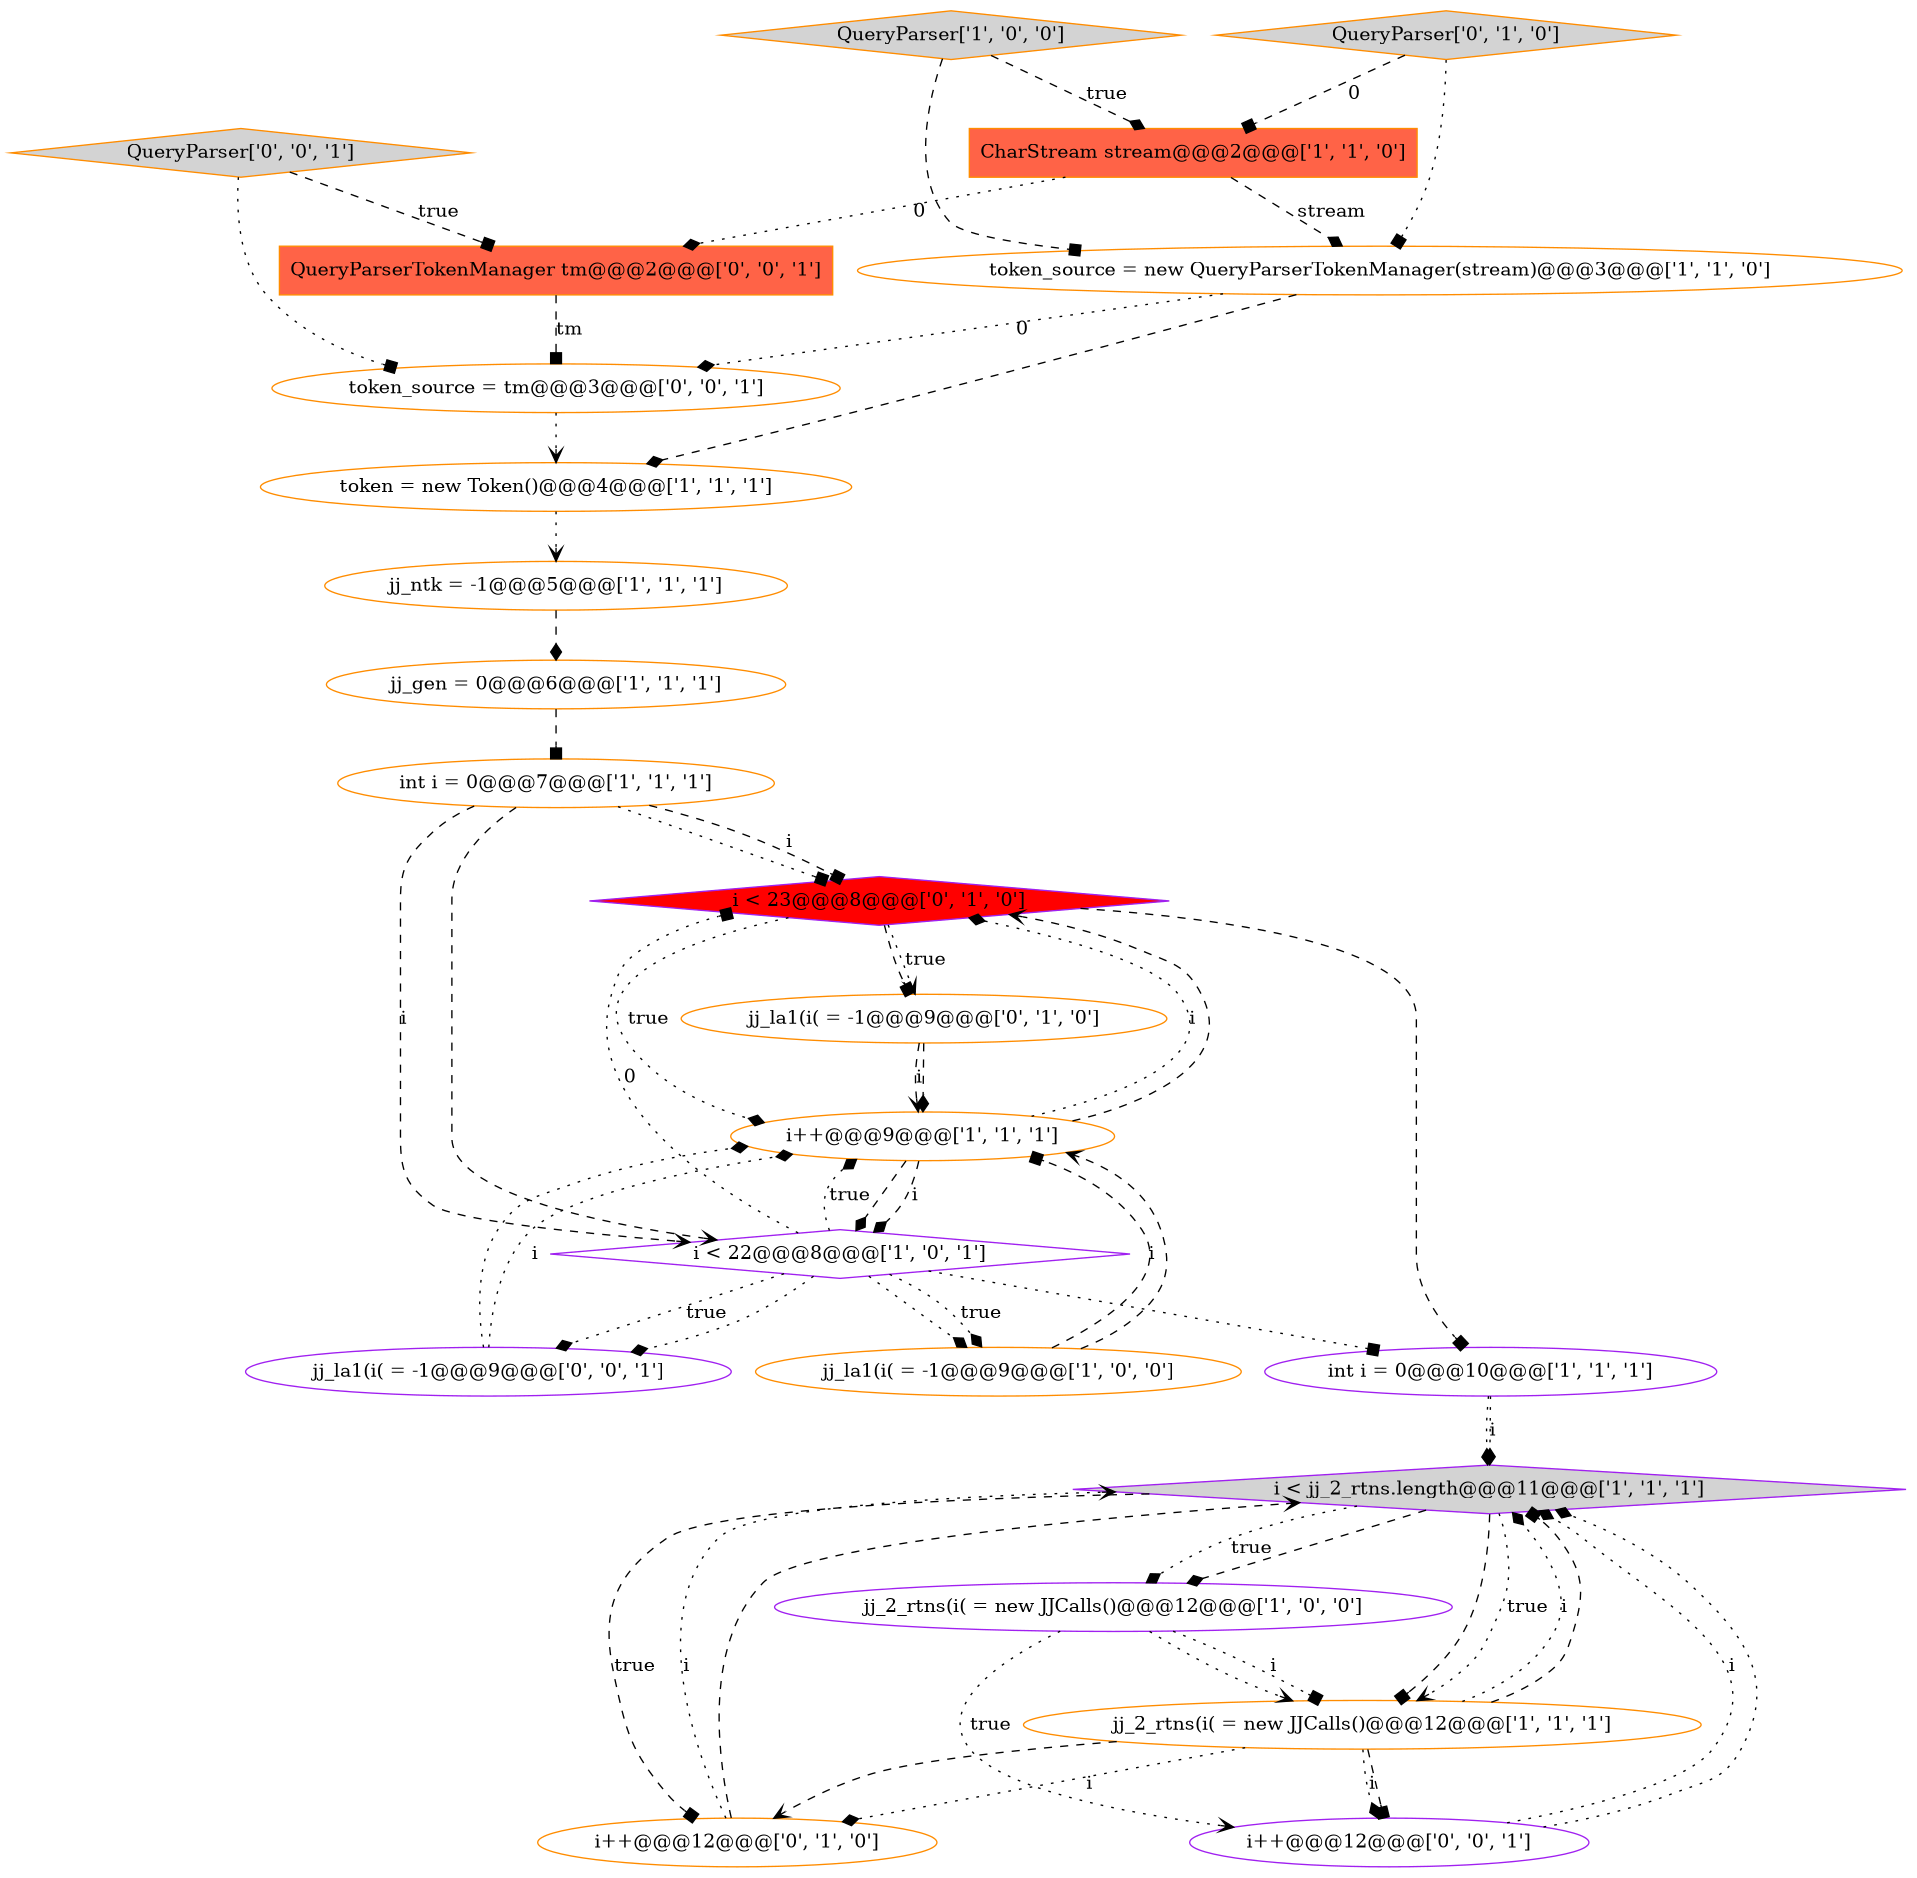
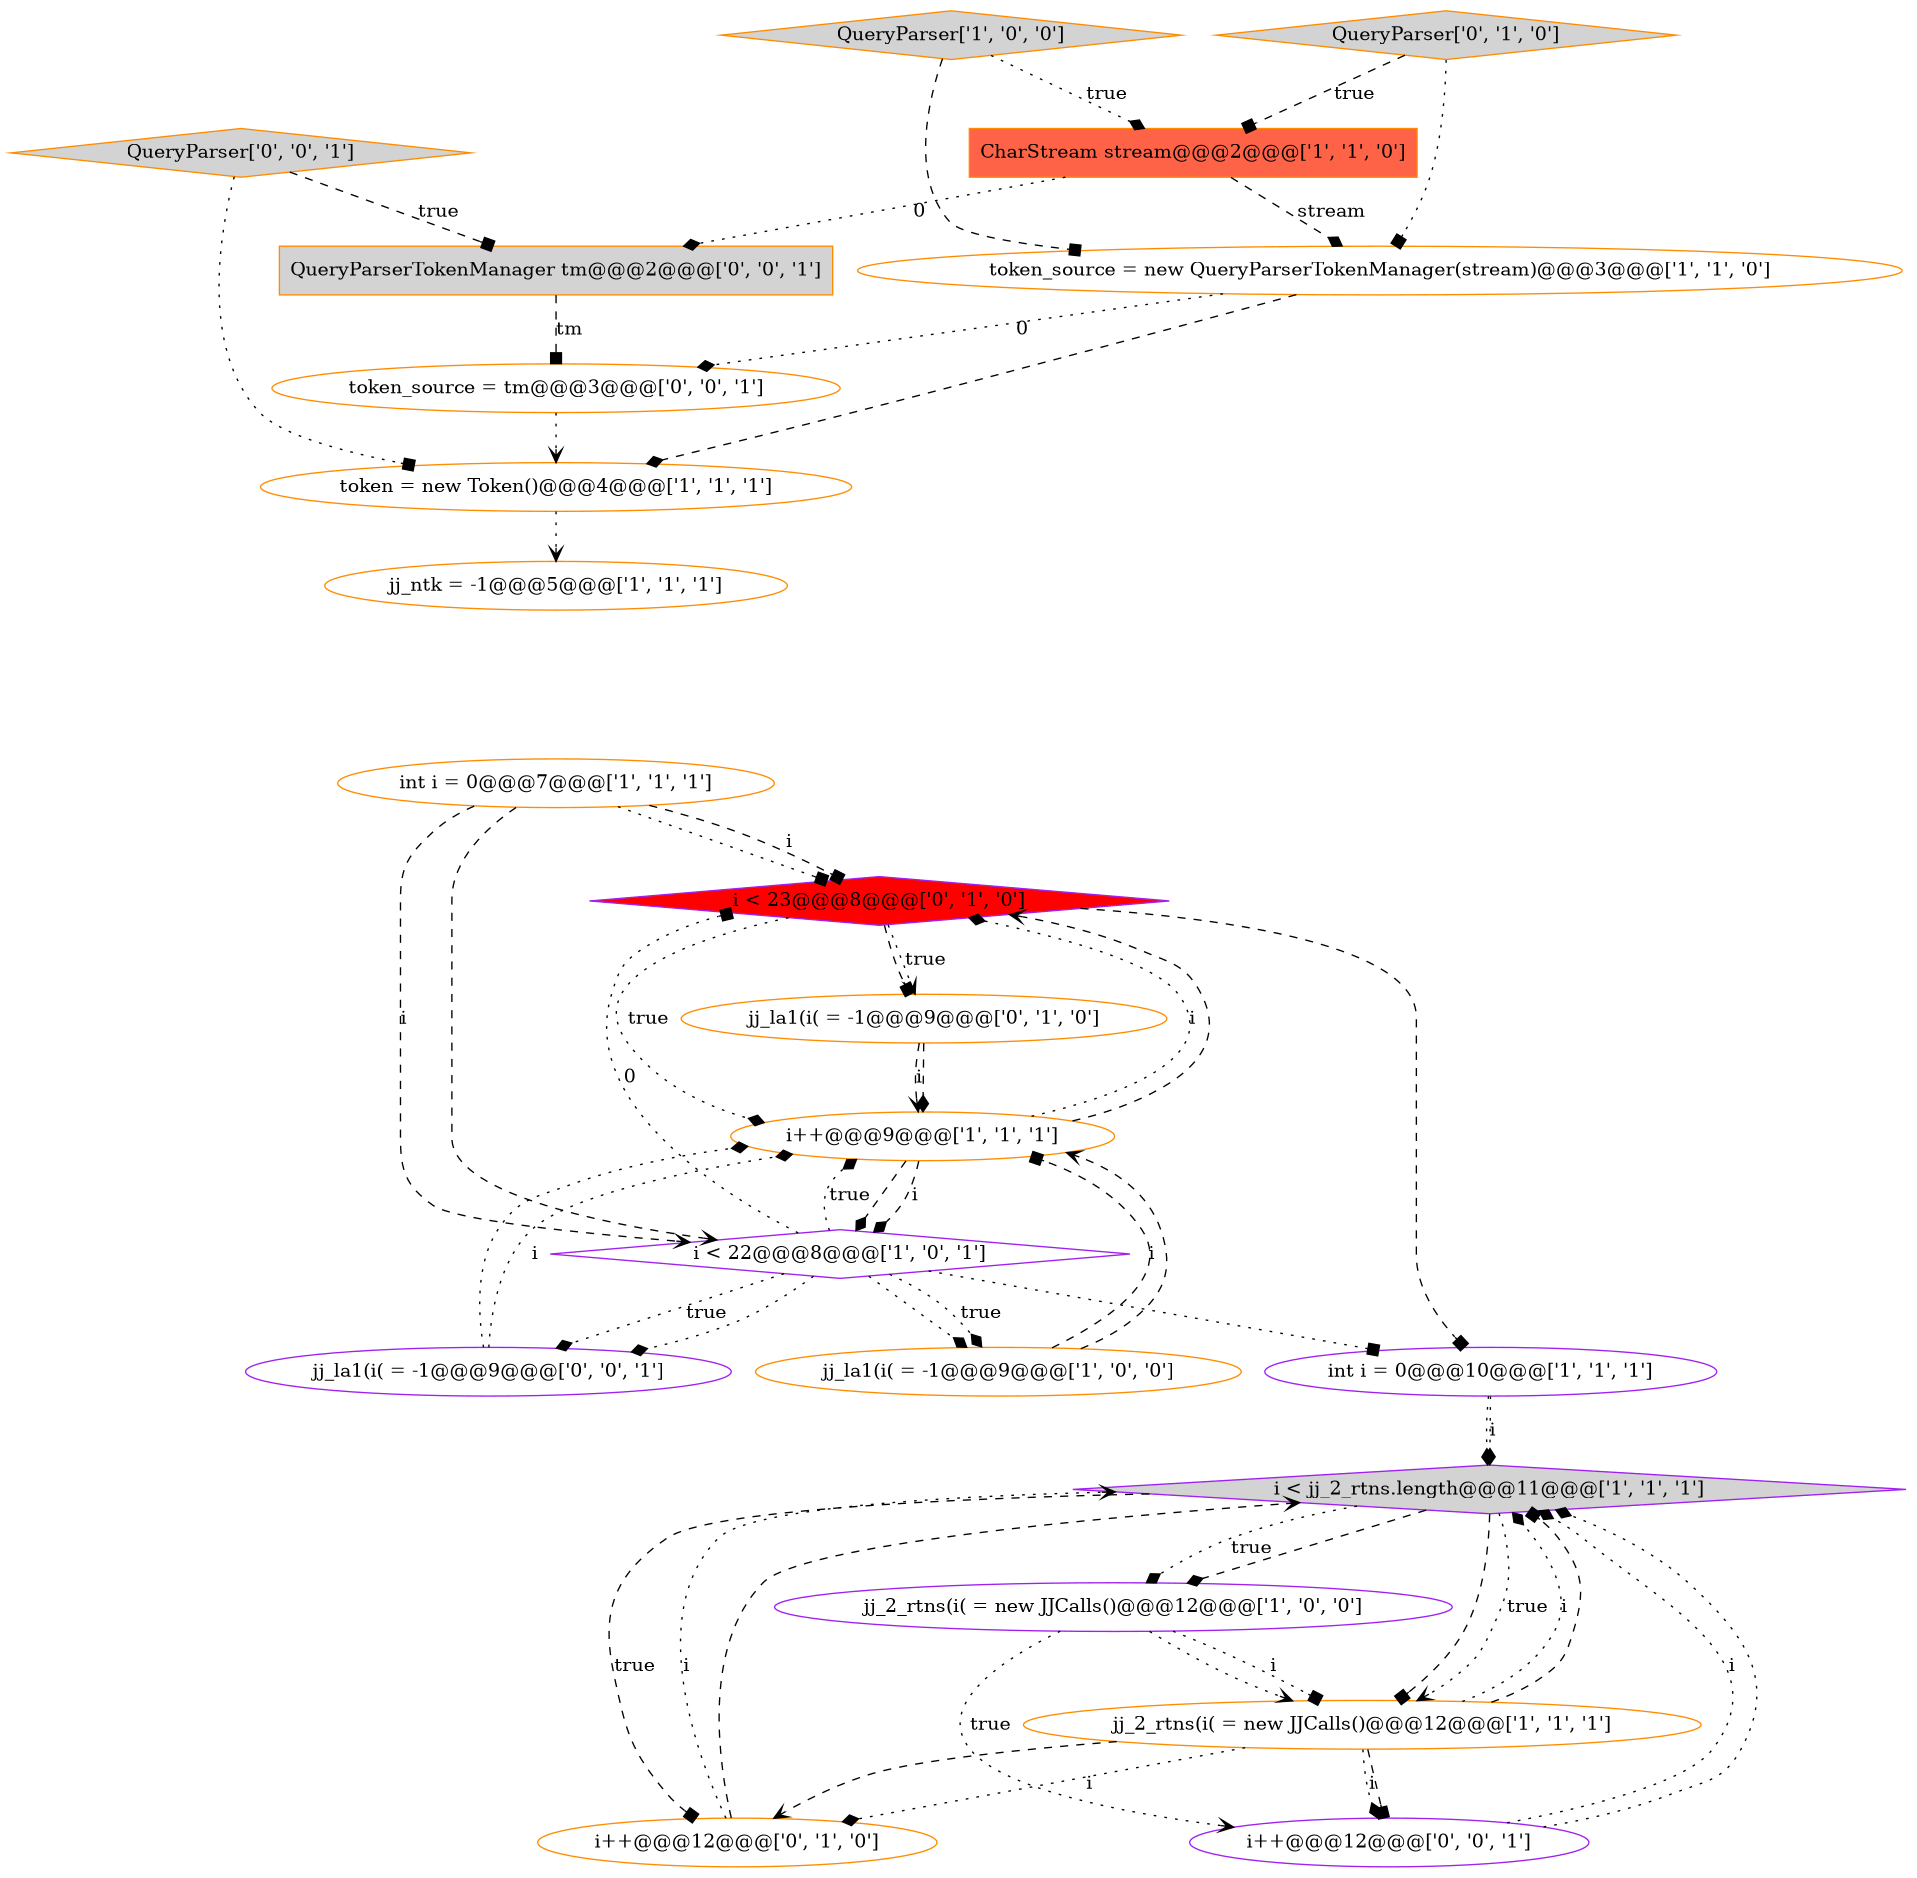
edge "QueryParser['1', '0', '0']" -> "CharStream stream@@@2@@@['1', '1', '0']": style dashed -> dotted
edge "QueryParser['0', '1', '0']" -> "CharStream stream@@@2@@@['1', '1', '0']": label "0" -> "true"
node "QueryParserTokenManager tm@@@2@@@['0', '0', '1']": fillcolor tomato -> lightgray
edge "QueryParser['0', '0', '1']" -> "token_source = tm@@@3@@@['0', '0', '1']": now "QueryParser['0', '0', '1']" -> "token = new Token()@@@4@@@['1', '1', '1']"
node "jj_gen = 0@@@6@@@['1', '1', '1']": removed
